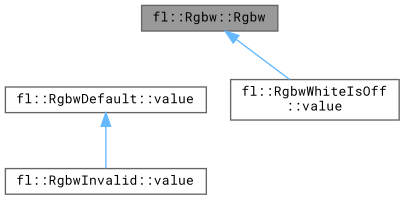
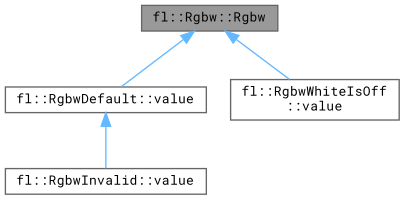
edge "fl::RgbwDefault::value" -> "fl::Rgbw::Rgbw": added
